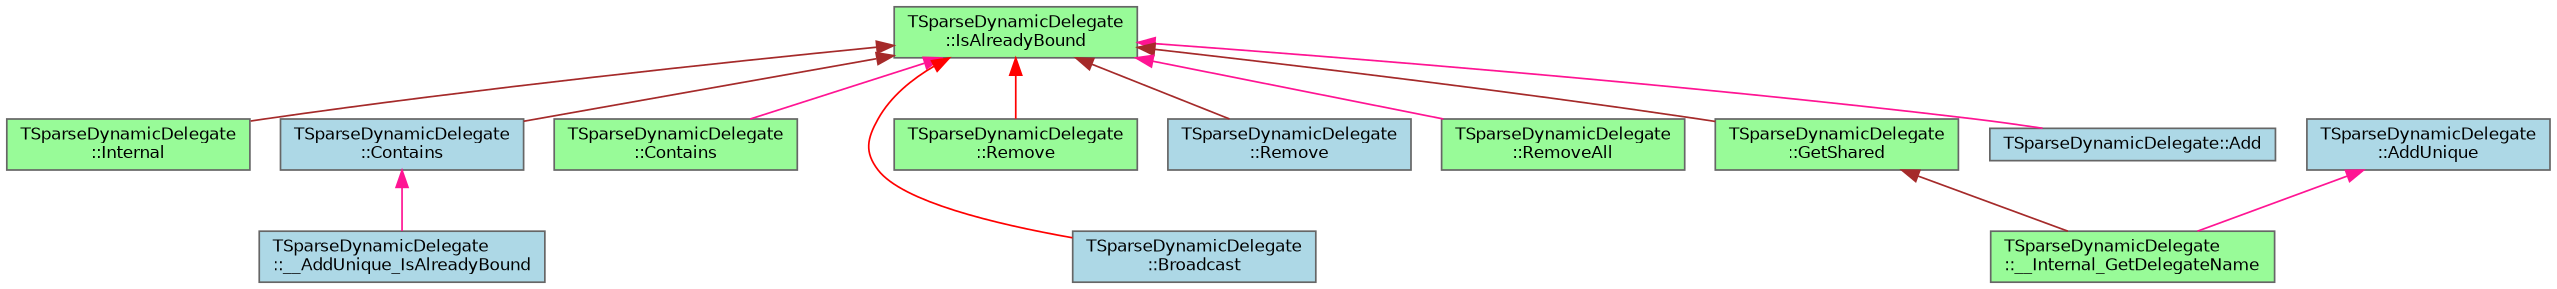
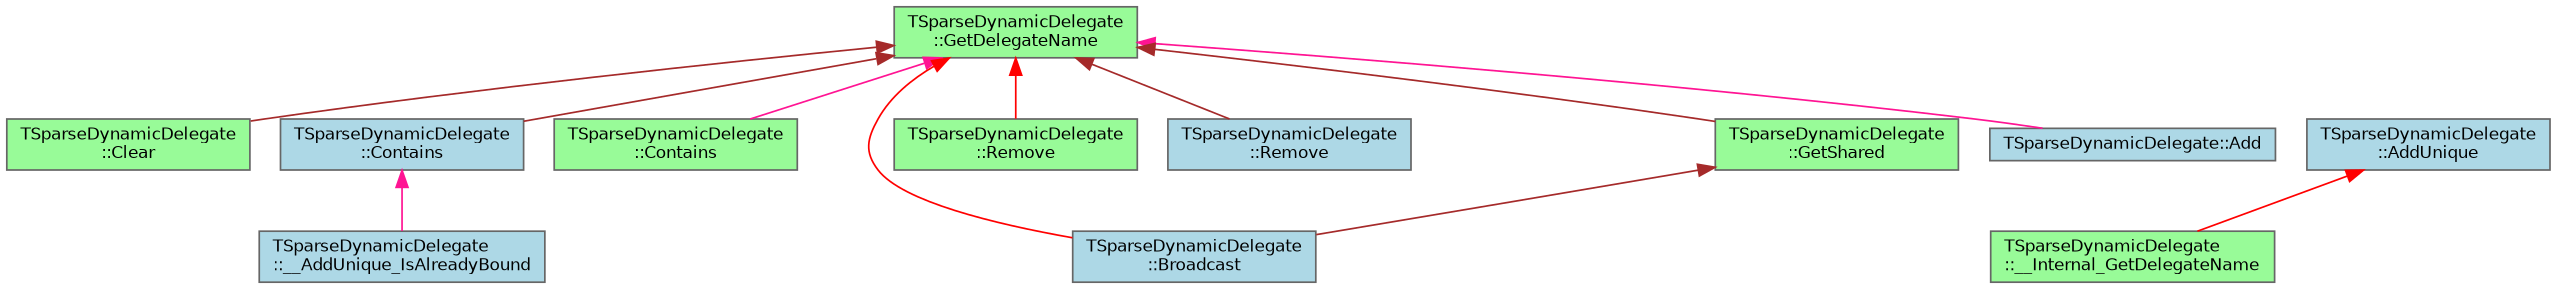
node "TSparseDynamicDelegate ::IsAlreadyBound": label "TSparseDynamicDelegate ::IsAlreadyBound" -> "TSparseDynamicDelegate ::GetDelegateName"
node "TSparseDynamicDelegate ::Internal": label "TSparseDynamicDelegate ::Internal" -> "TSparseDynamicDelegate ::Clear"
node "TSparseDynamicDelegate ::RemoveAll": removed
edge "TSparseDynamicDelegate ::__Internal_GetDelegateName" -> "TSparseDynamicDelegate ::GetShared": now "TSparseDynamicDelegate ::Broadcast" -> "TSparseDynamicDelegate ::GetShared"
edge "TSparseDynamicDelegate ::__Internal_GetDelegateName" -> "TSparseDynamicDelegate ::AddUnique": color deeppink -> red
